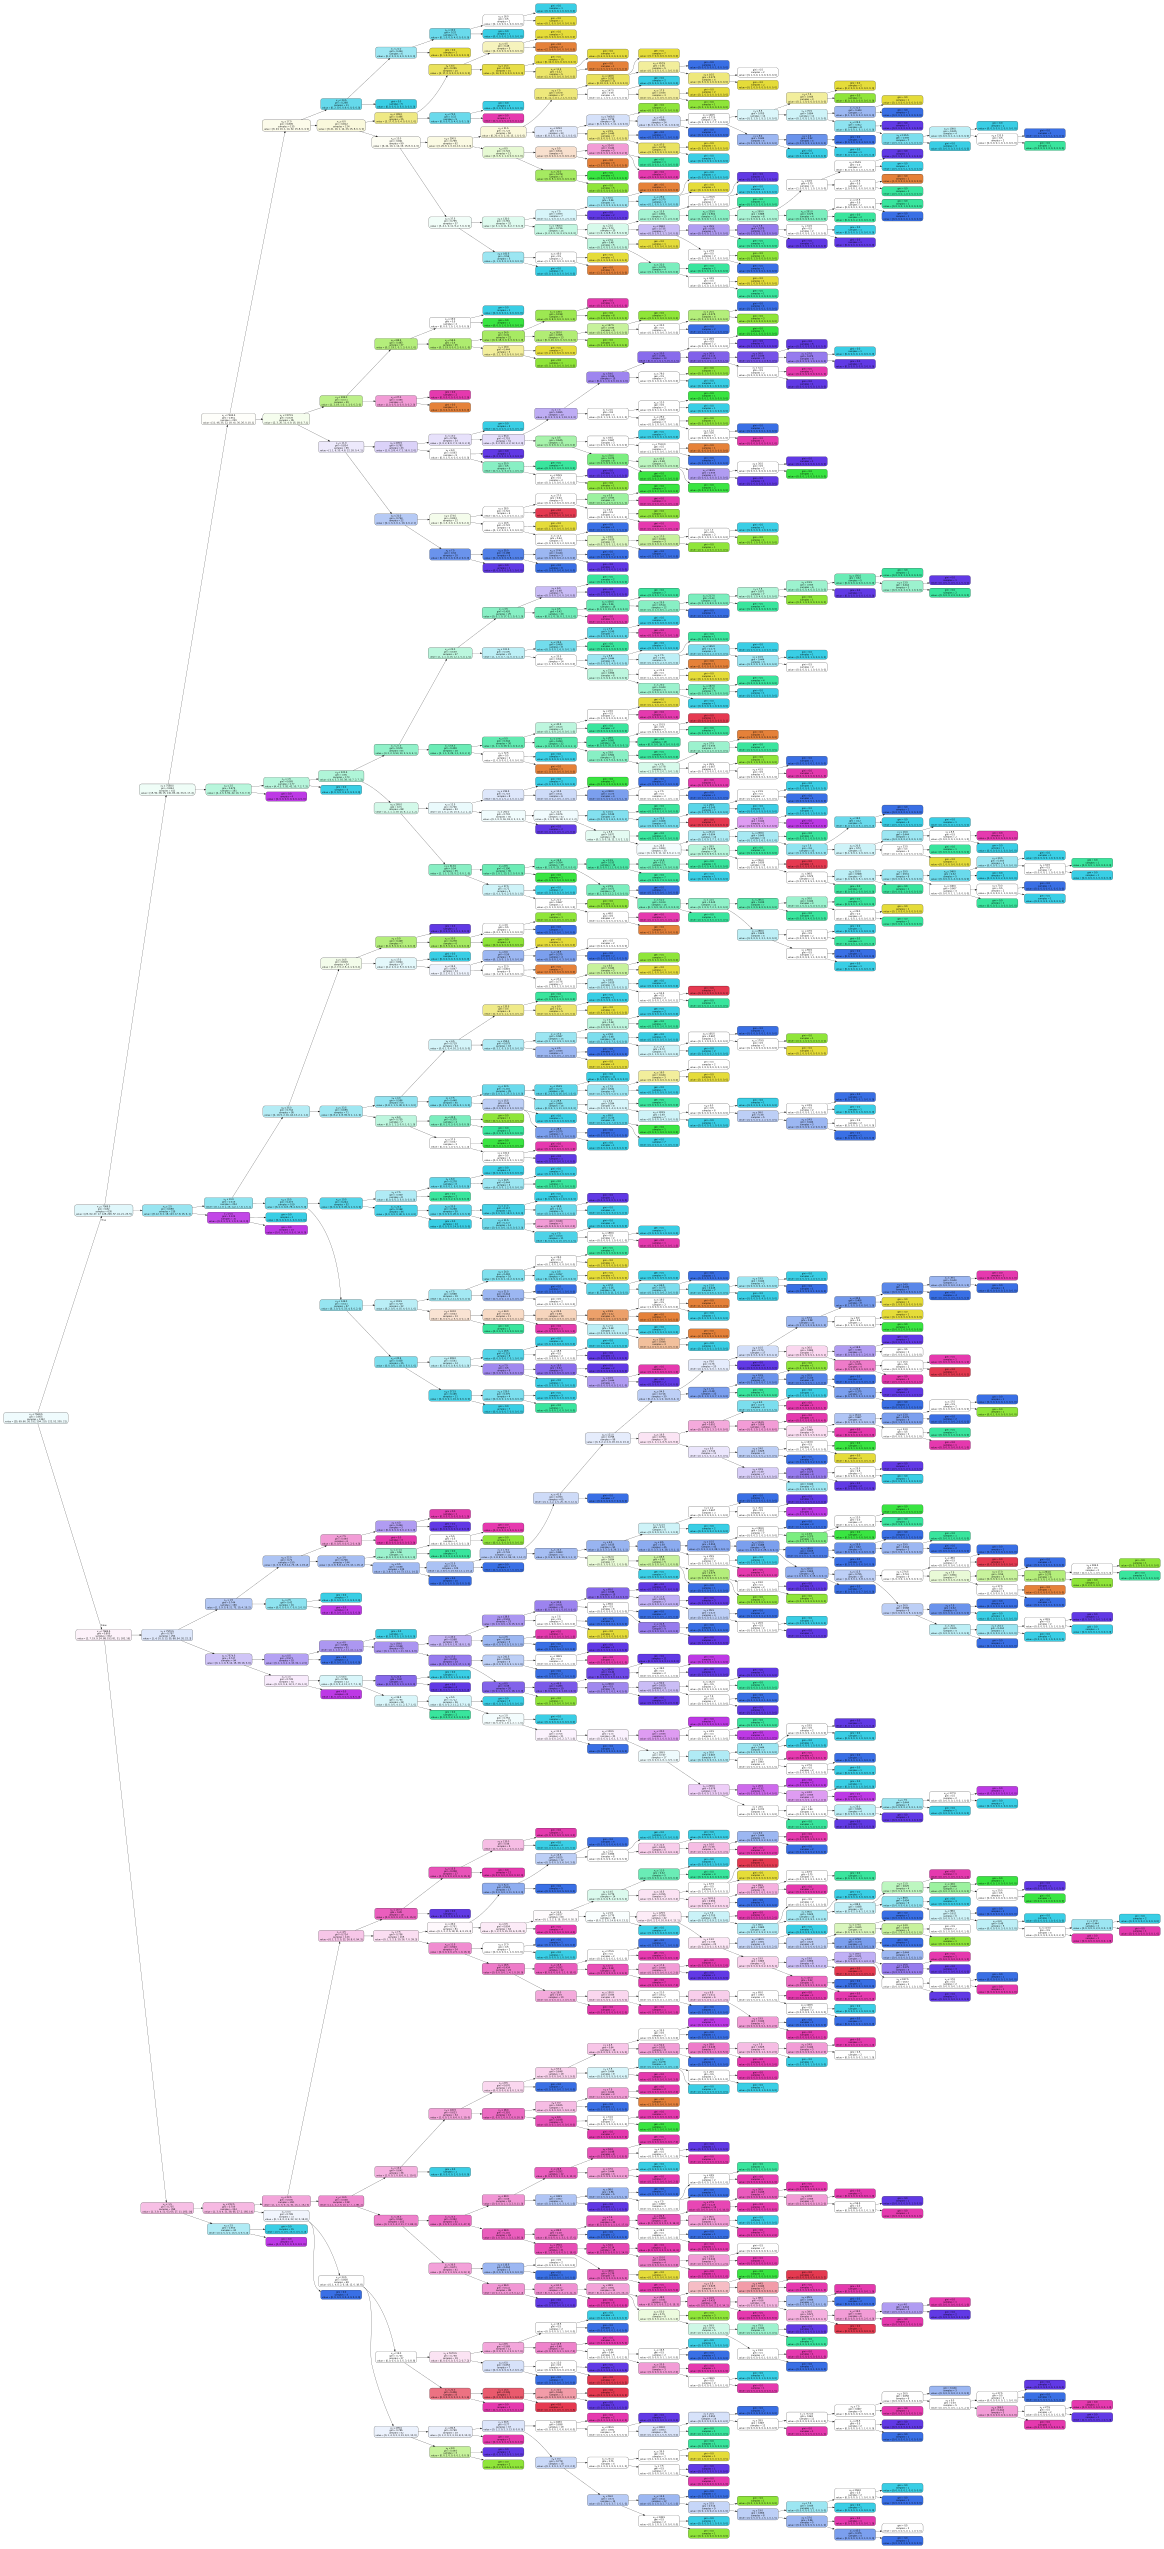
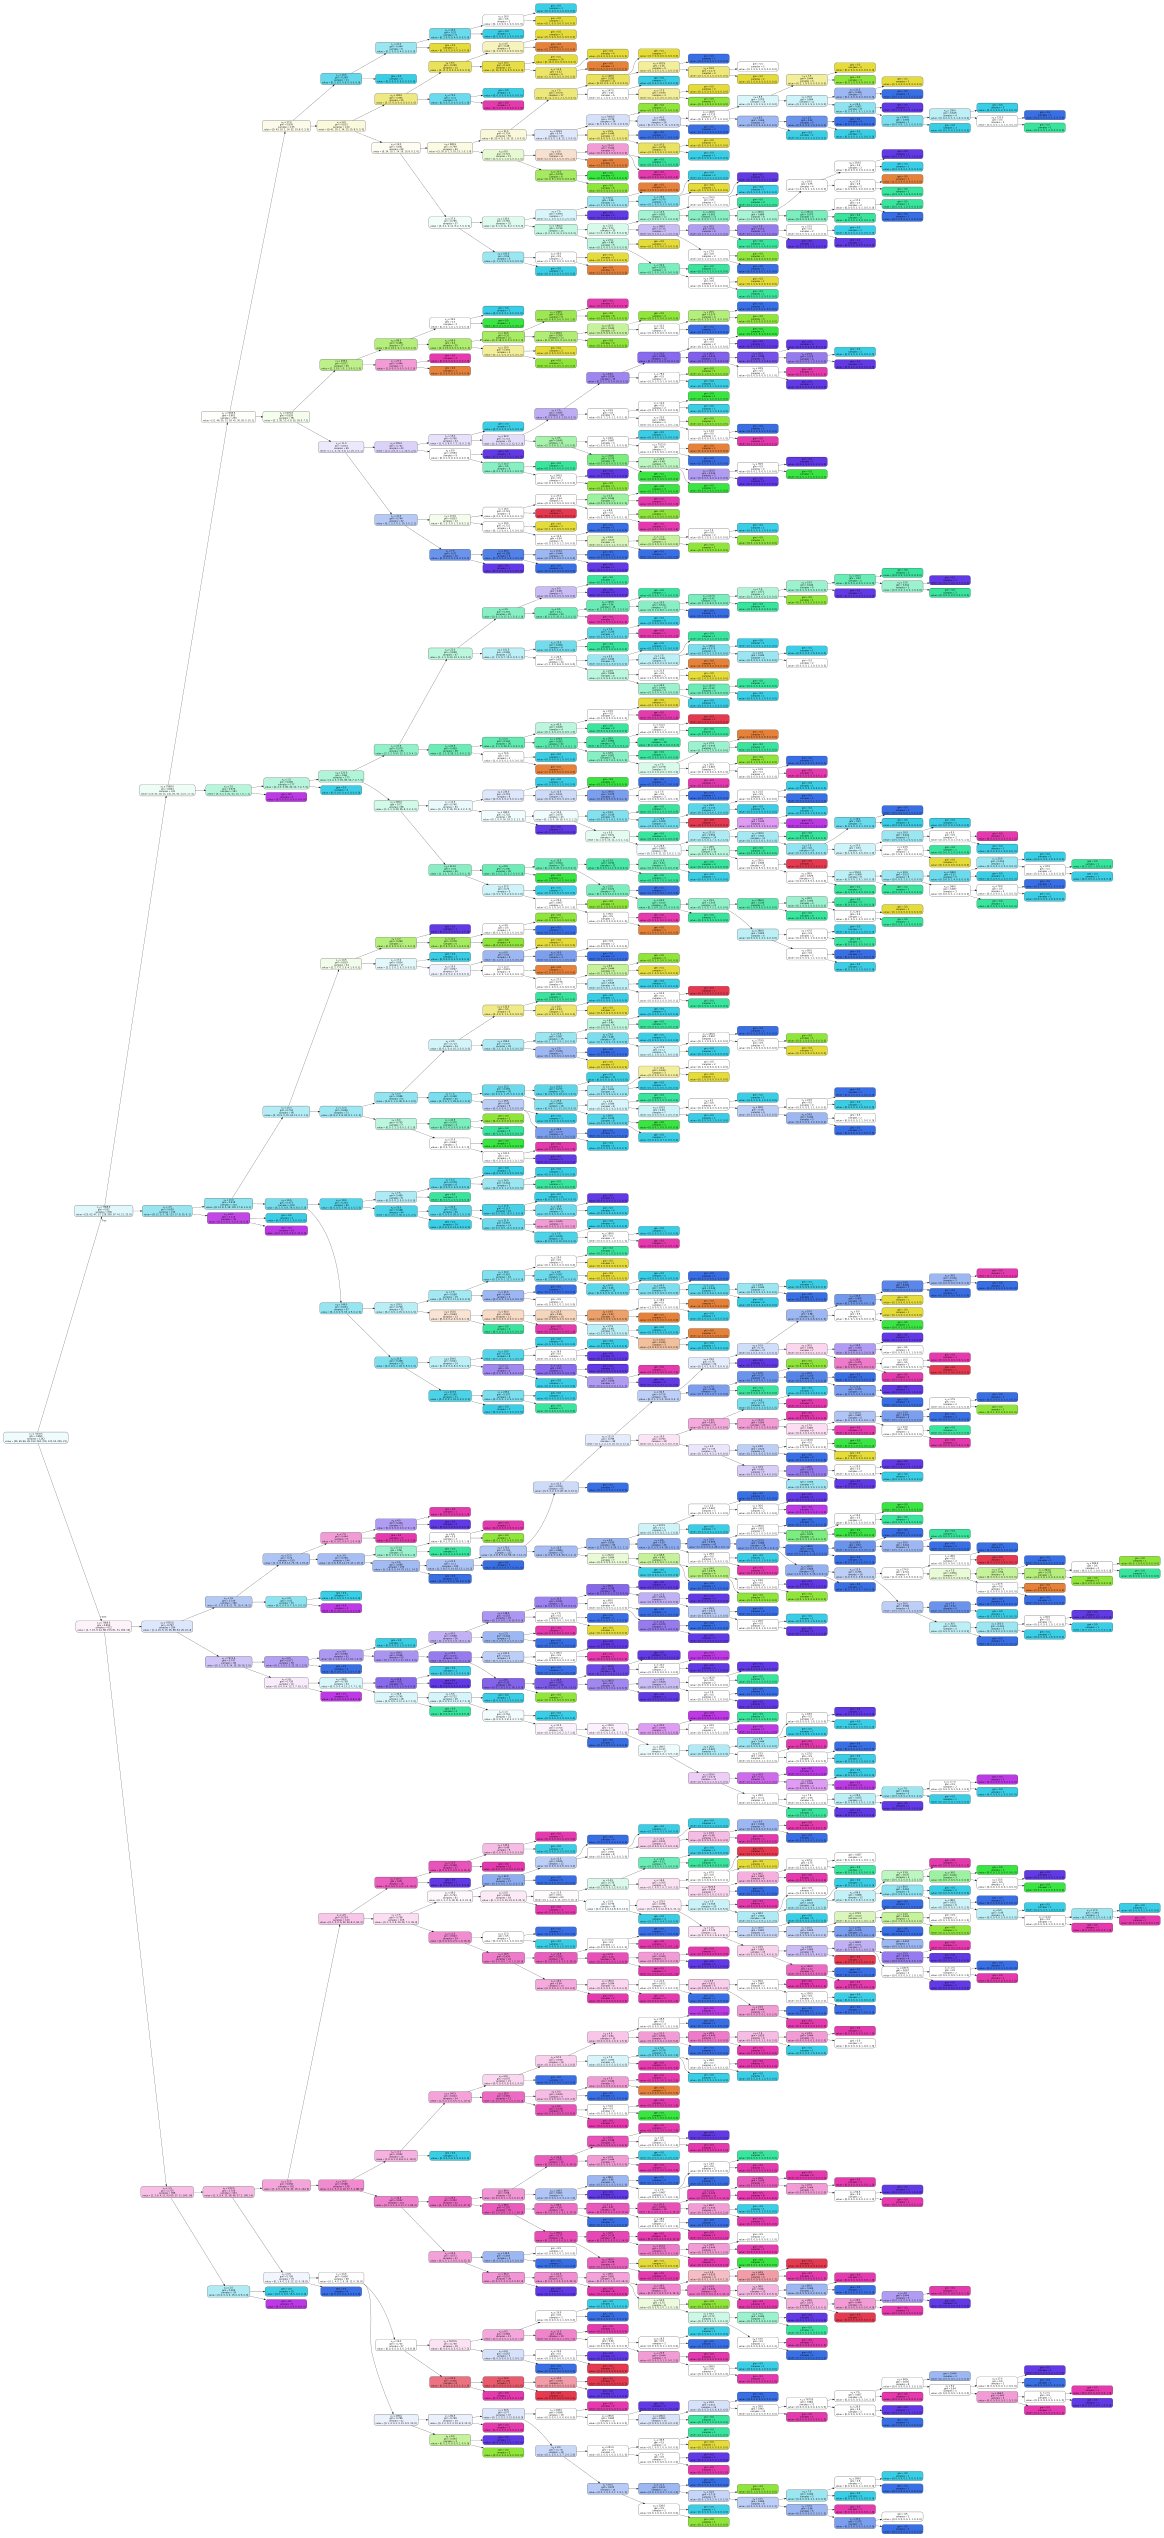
node "gini = 0.667": added
